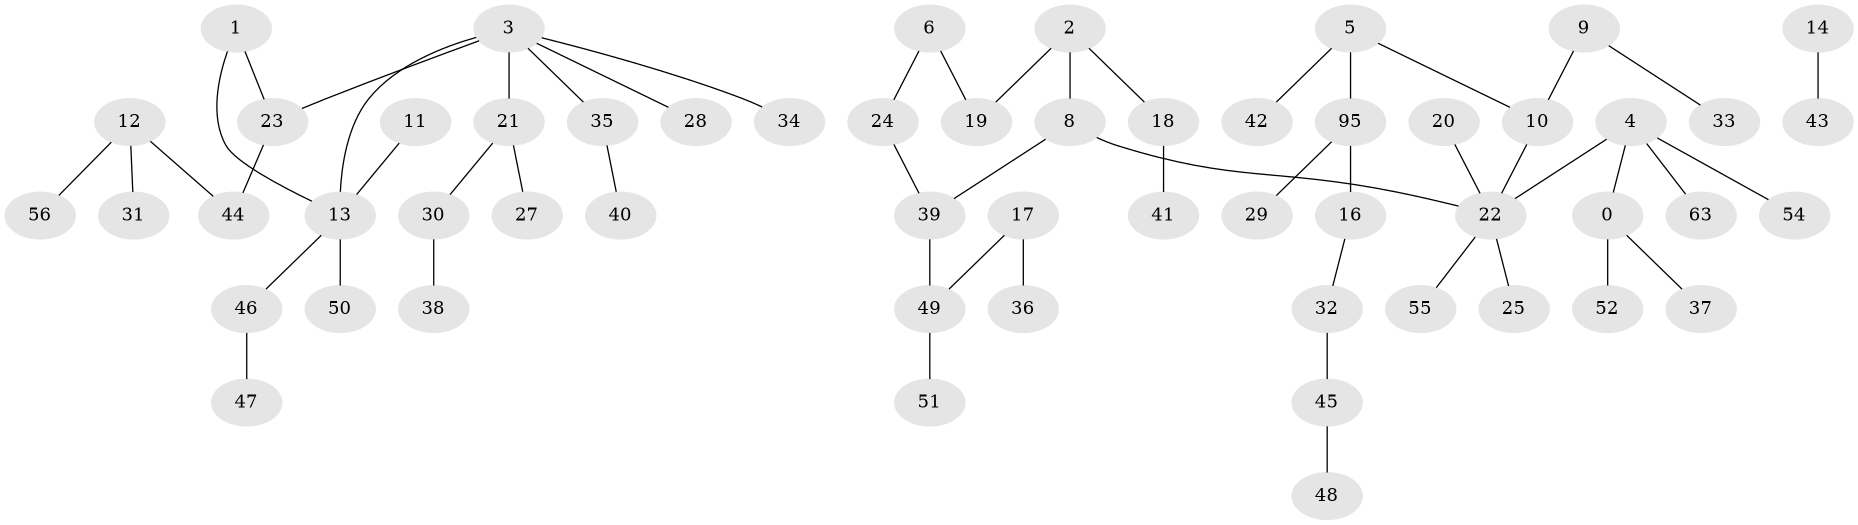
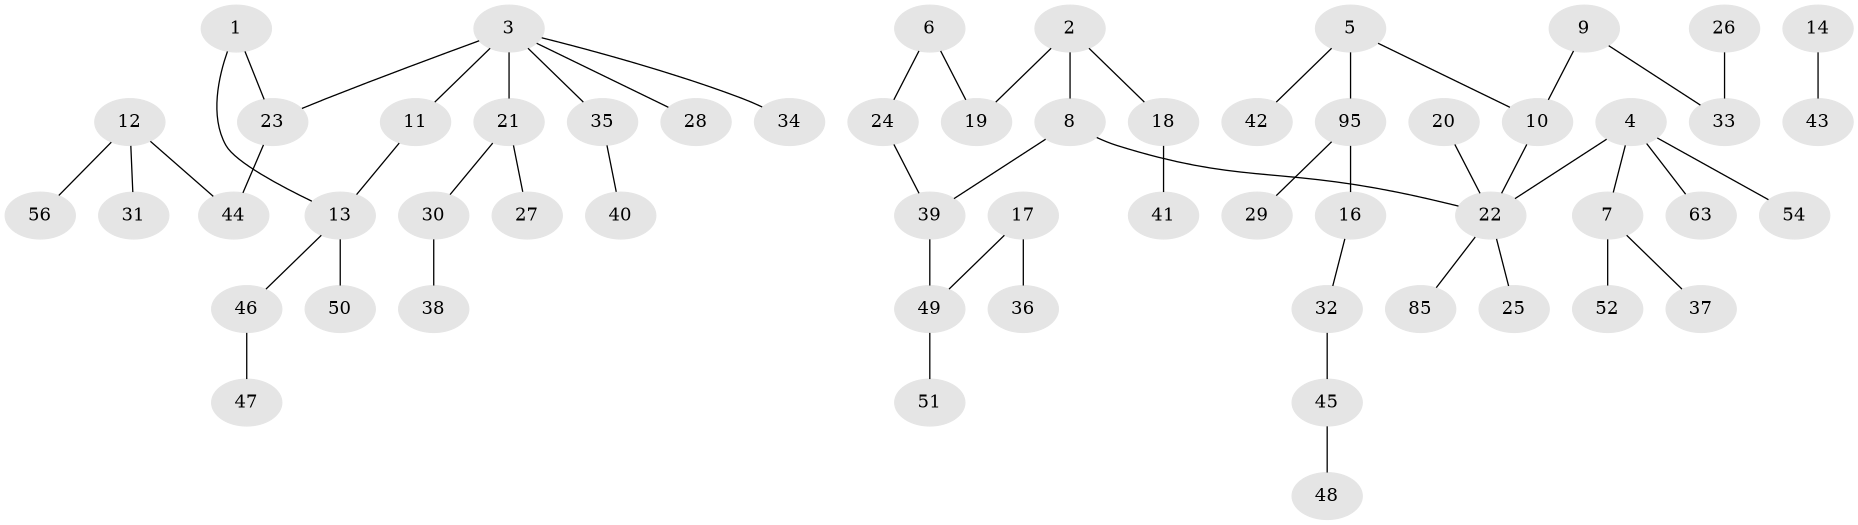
node "26": added
edge "3" -- "13": now "3" -- "11"
node "0": label "0" -> "7"
node "55": label "55" -> "85"
